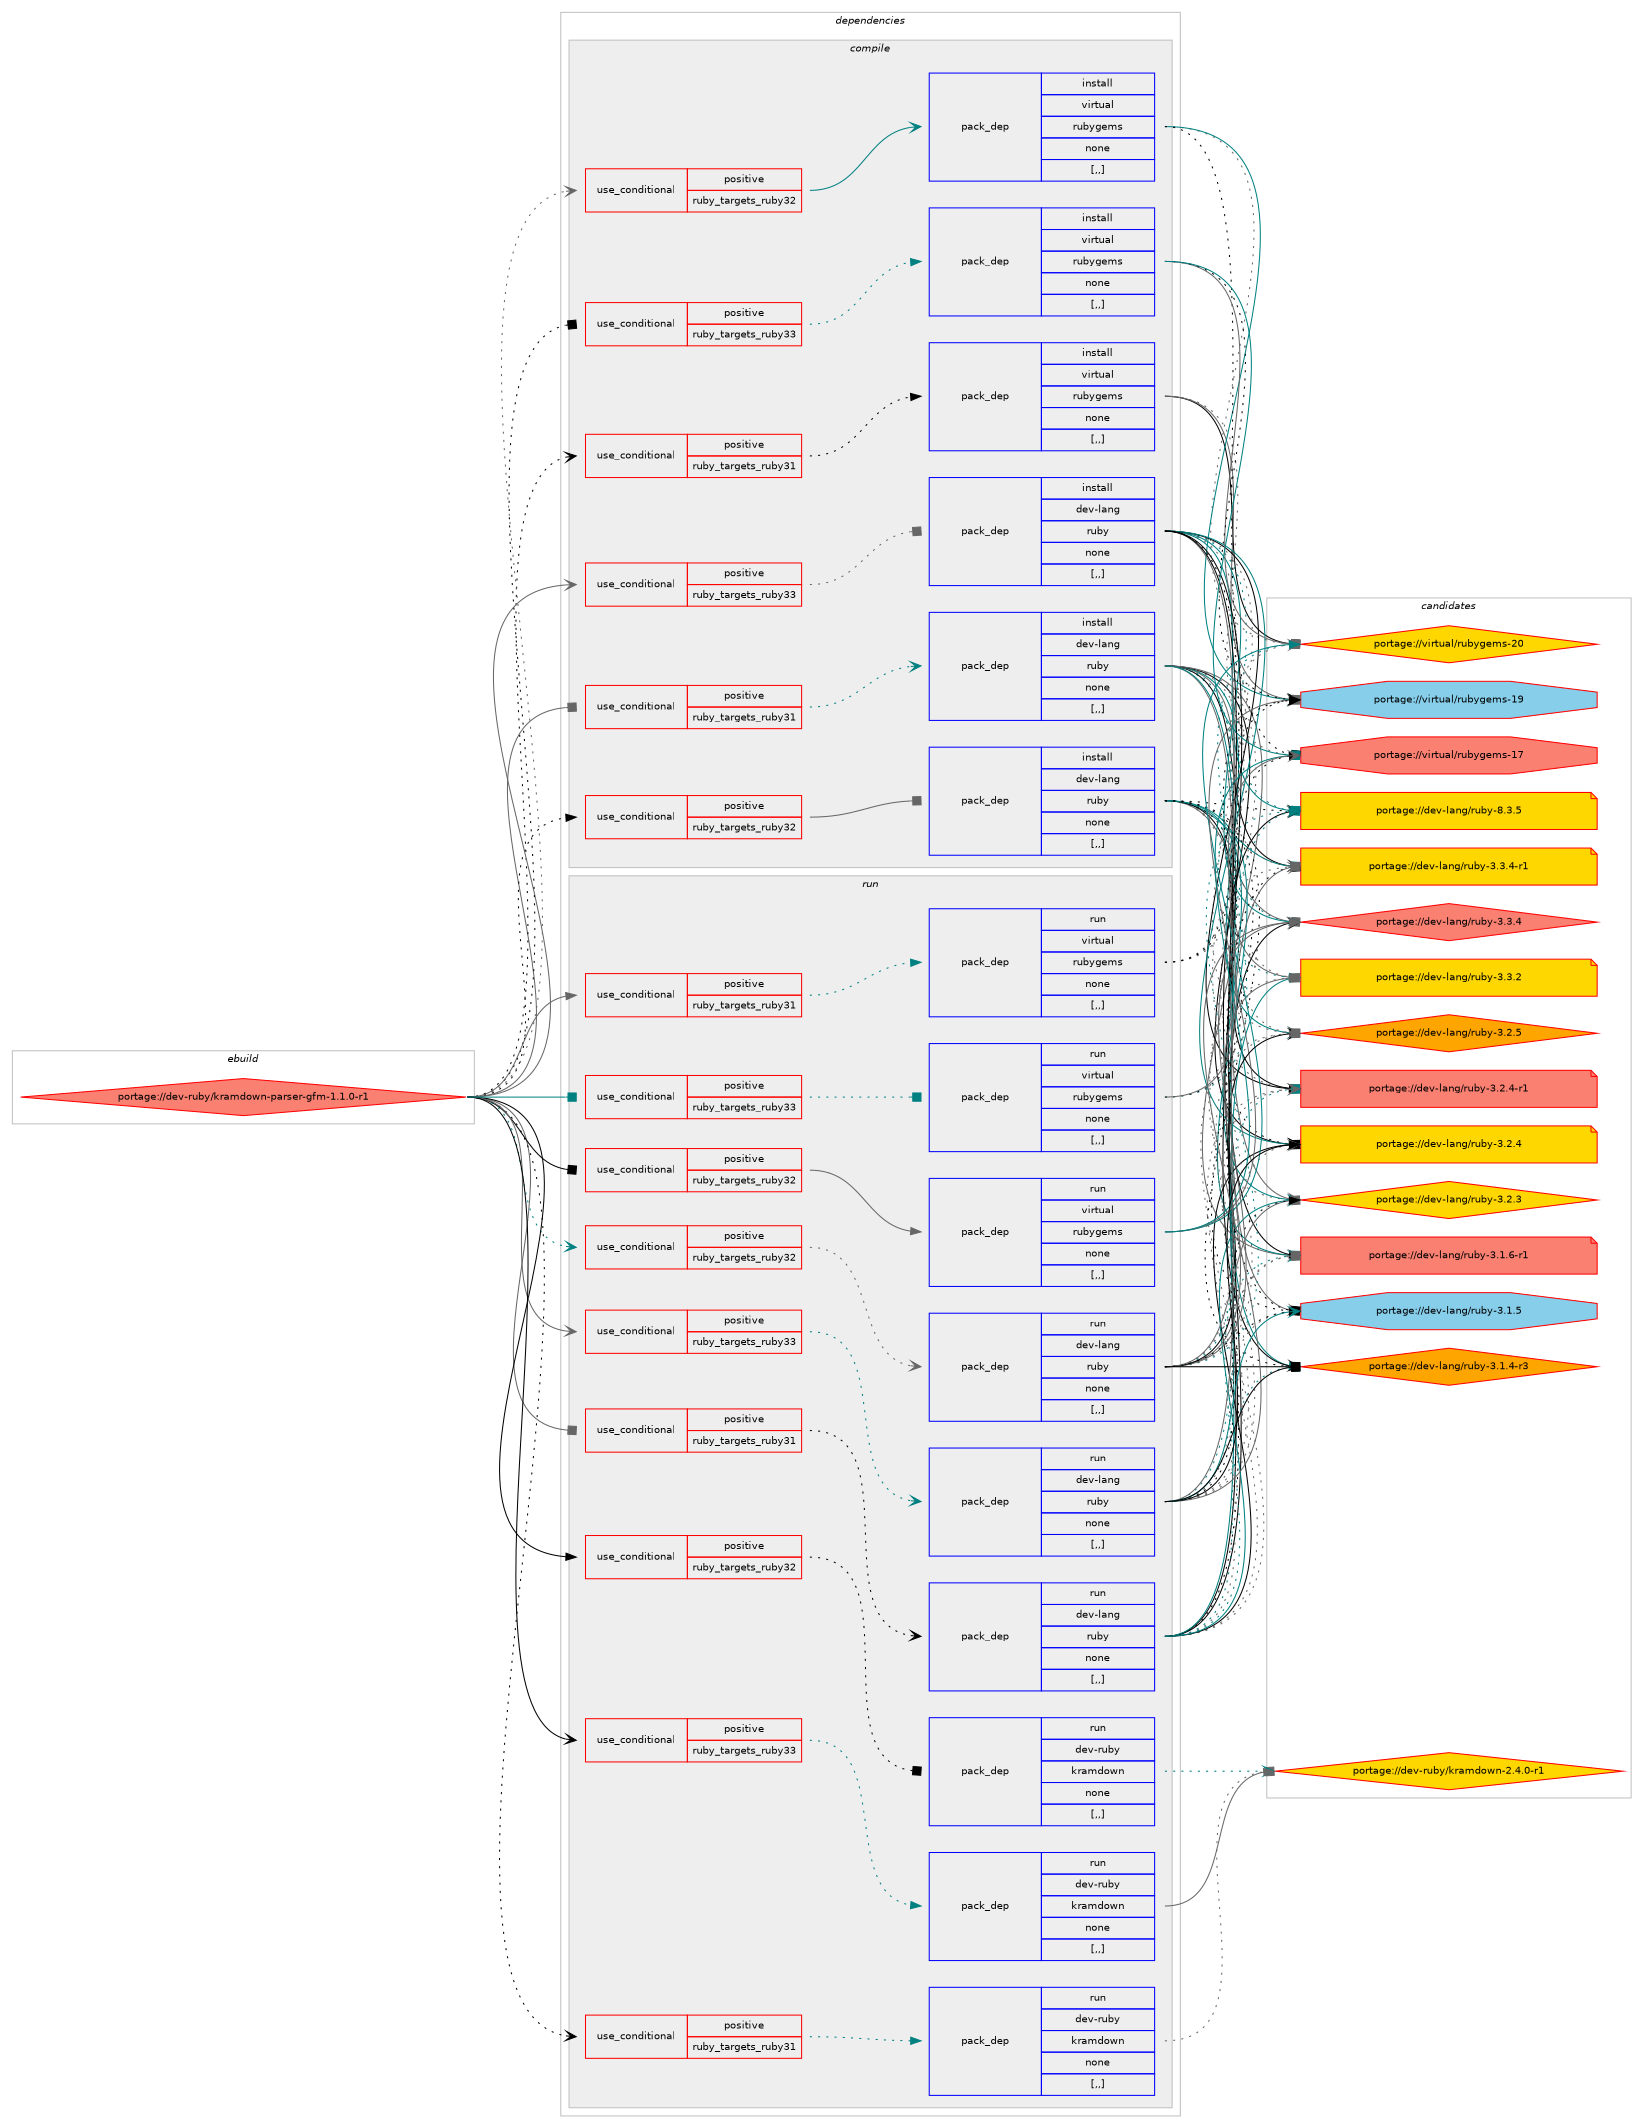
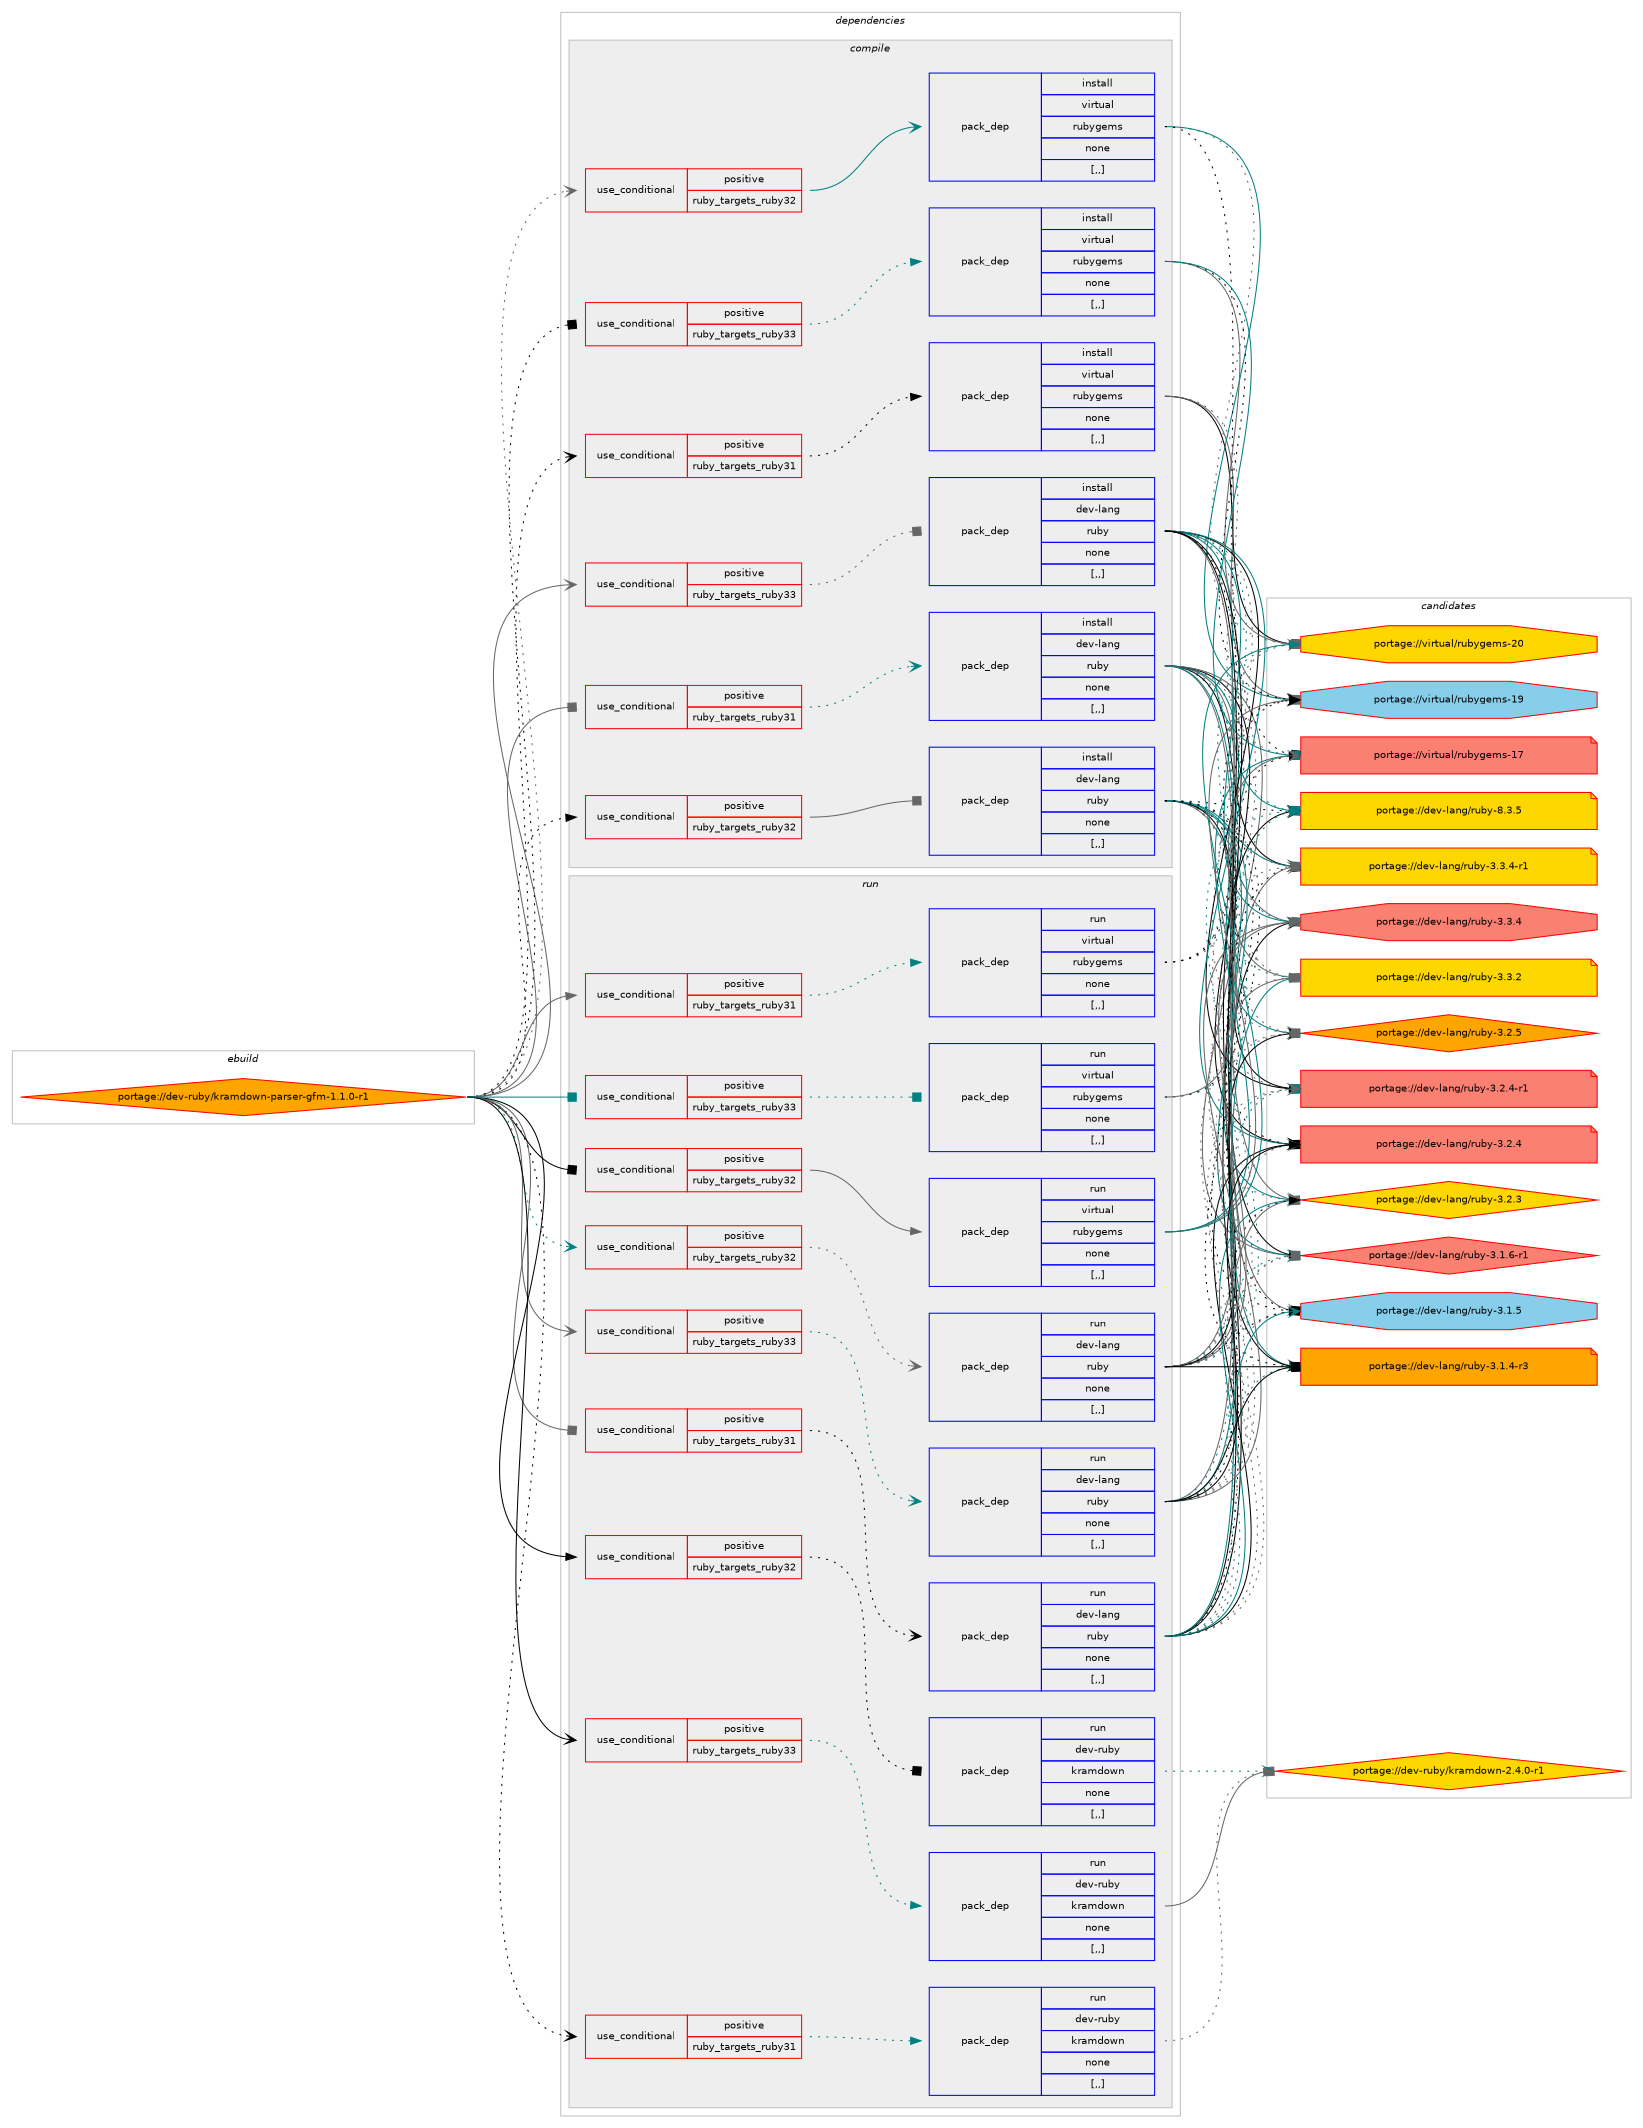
node "portage://virtual/rubygems-20": shape diamond -> octagon
node "portage://virtual/rubygems-17": shape octagon -> note
node "portage://dev-lang/ruby-3.3.4": shape diamond -> octagon
node "portage://dev-ruby/kramdown-parser-gfm-1.1.0-r1": fillcolor salmon -> orange
node "portage://dev-lang/ruby-3.2.4": fillcolor gold -> salmon
node "portage://dev-lang/ruby-3.1.6-r1": shape note -> diamond
node "portage://dev-lang/ruby-3.1.4-r3": shape diamond -> note
